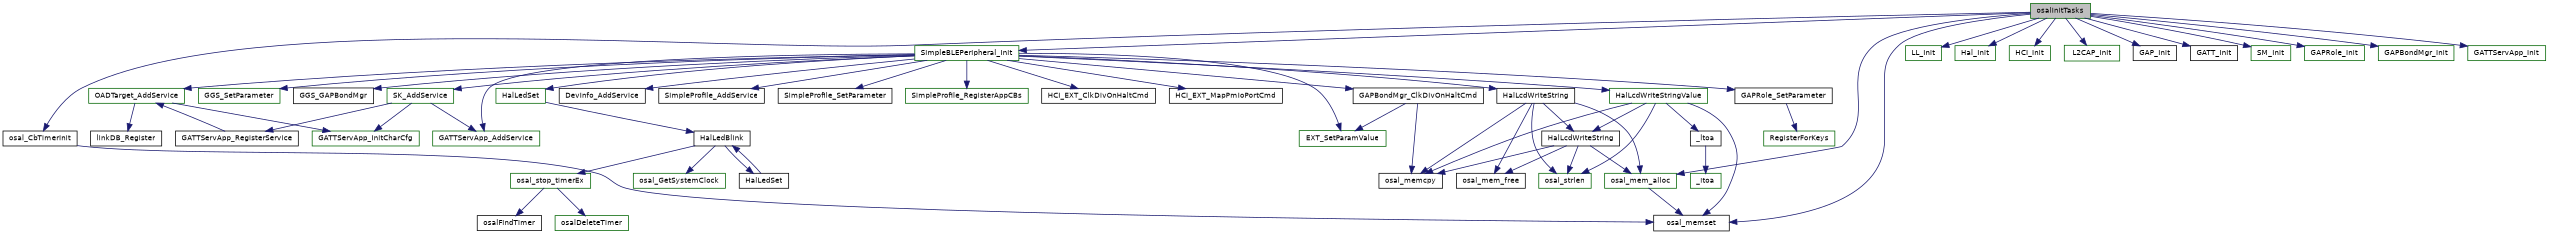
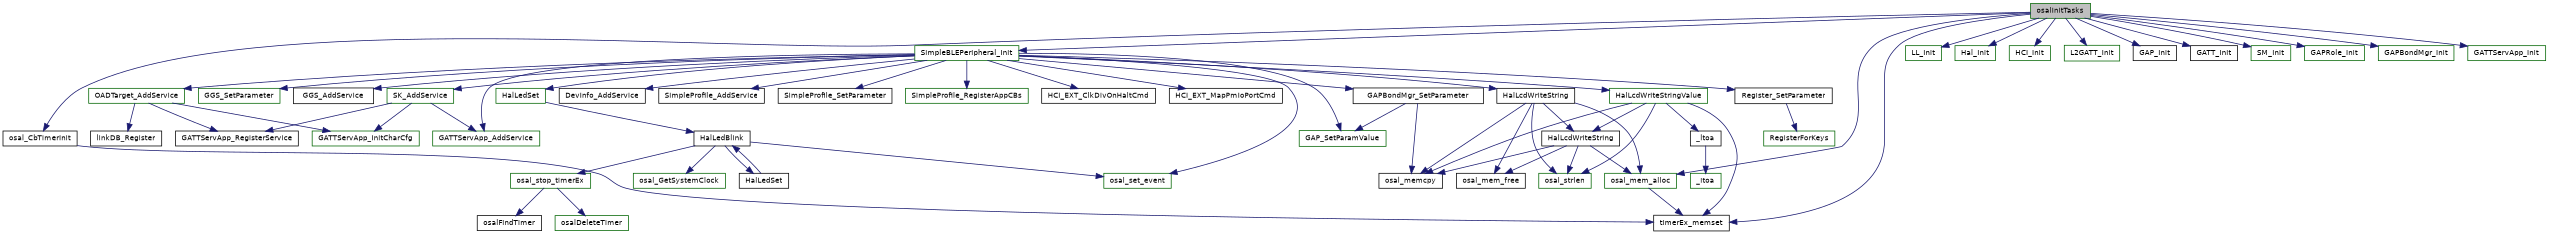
node "L2CAP_Init": label "L2CAP_Init" -> "L2GATT_Init"
node "GGS_GAPBondMgr": label "GGS_GAPBondMgr" -> "GGS_AddService"
node "GAPBondMgr_ClkDivOnHaltCmd": label "GAPBondMgr_ClkDivOnHaltCmd" -> "GAPBondMgr_SetParameter"
node "GAPRole_SetParameter": label "GAPRole_SetParameter" -> "Register_SetParameter"
edge "GATTServApp_RegisterService" -> "OADTarget_AddService": reversed
node "EXT_SetParamValue": label "EXT_SetParamValue" -> "GAP_SetParamValue"
node "osal_set_event": added
node "osal_memset": label "osal_memset" -> "timerEx_memset"
